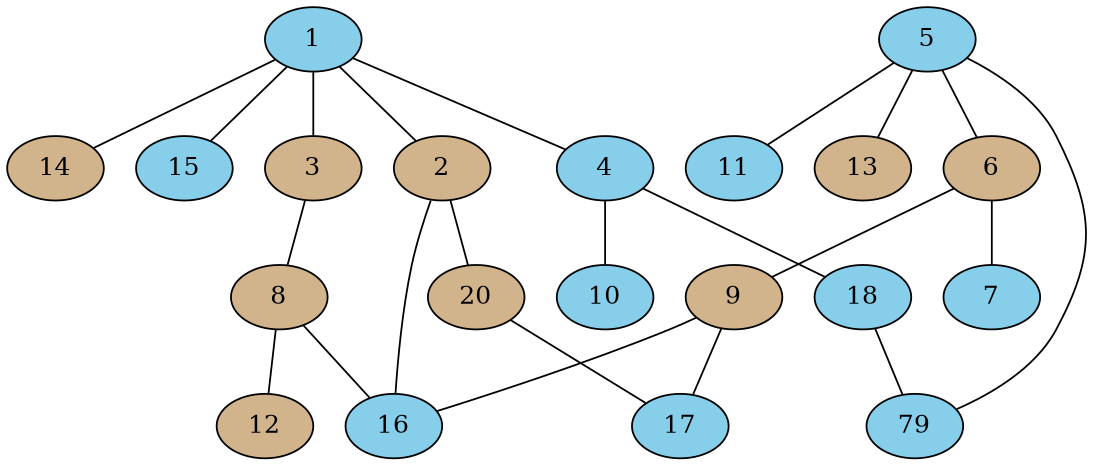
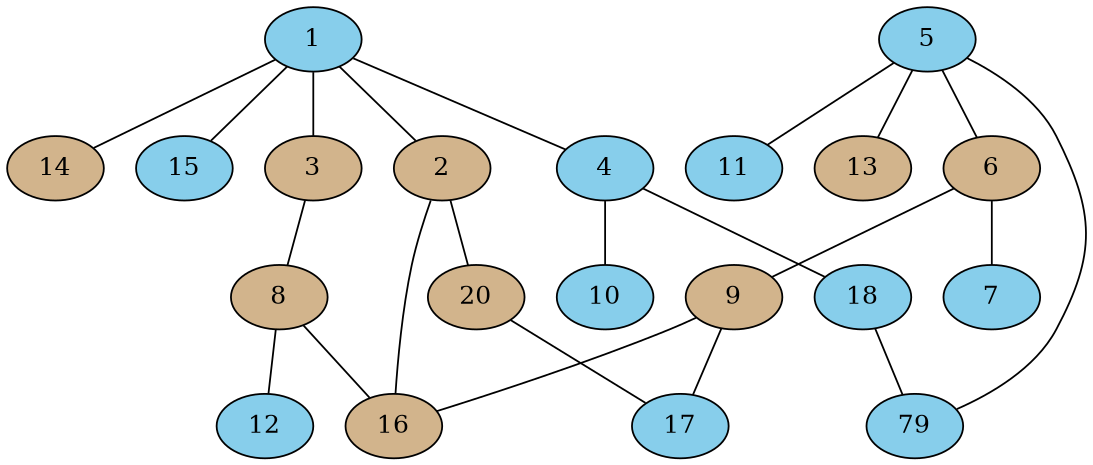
node "12": fillcolor tan -> skyblue
node "16": fillcolor skyblue -> tan
